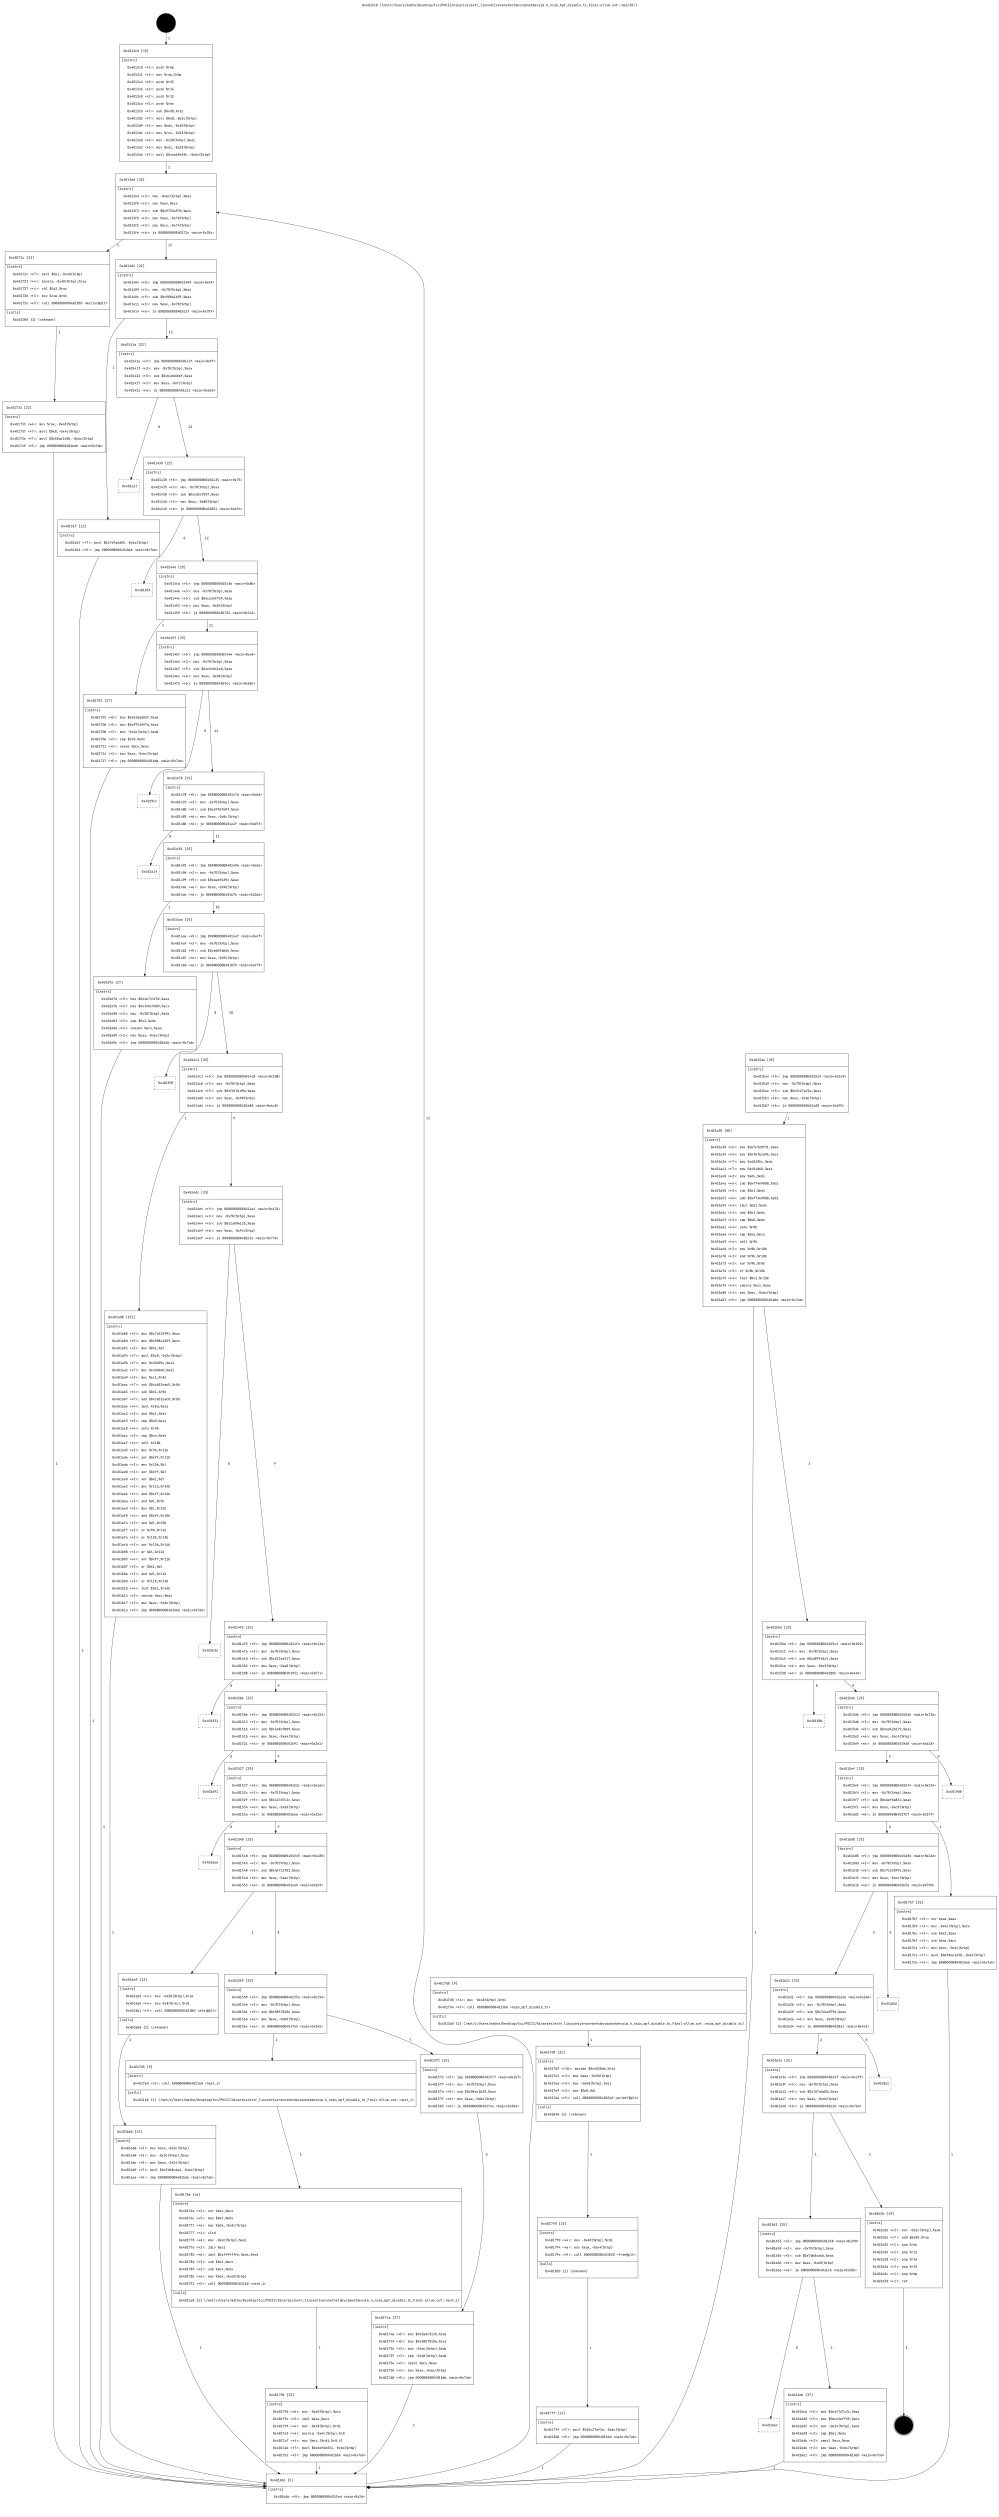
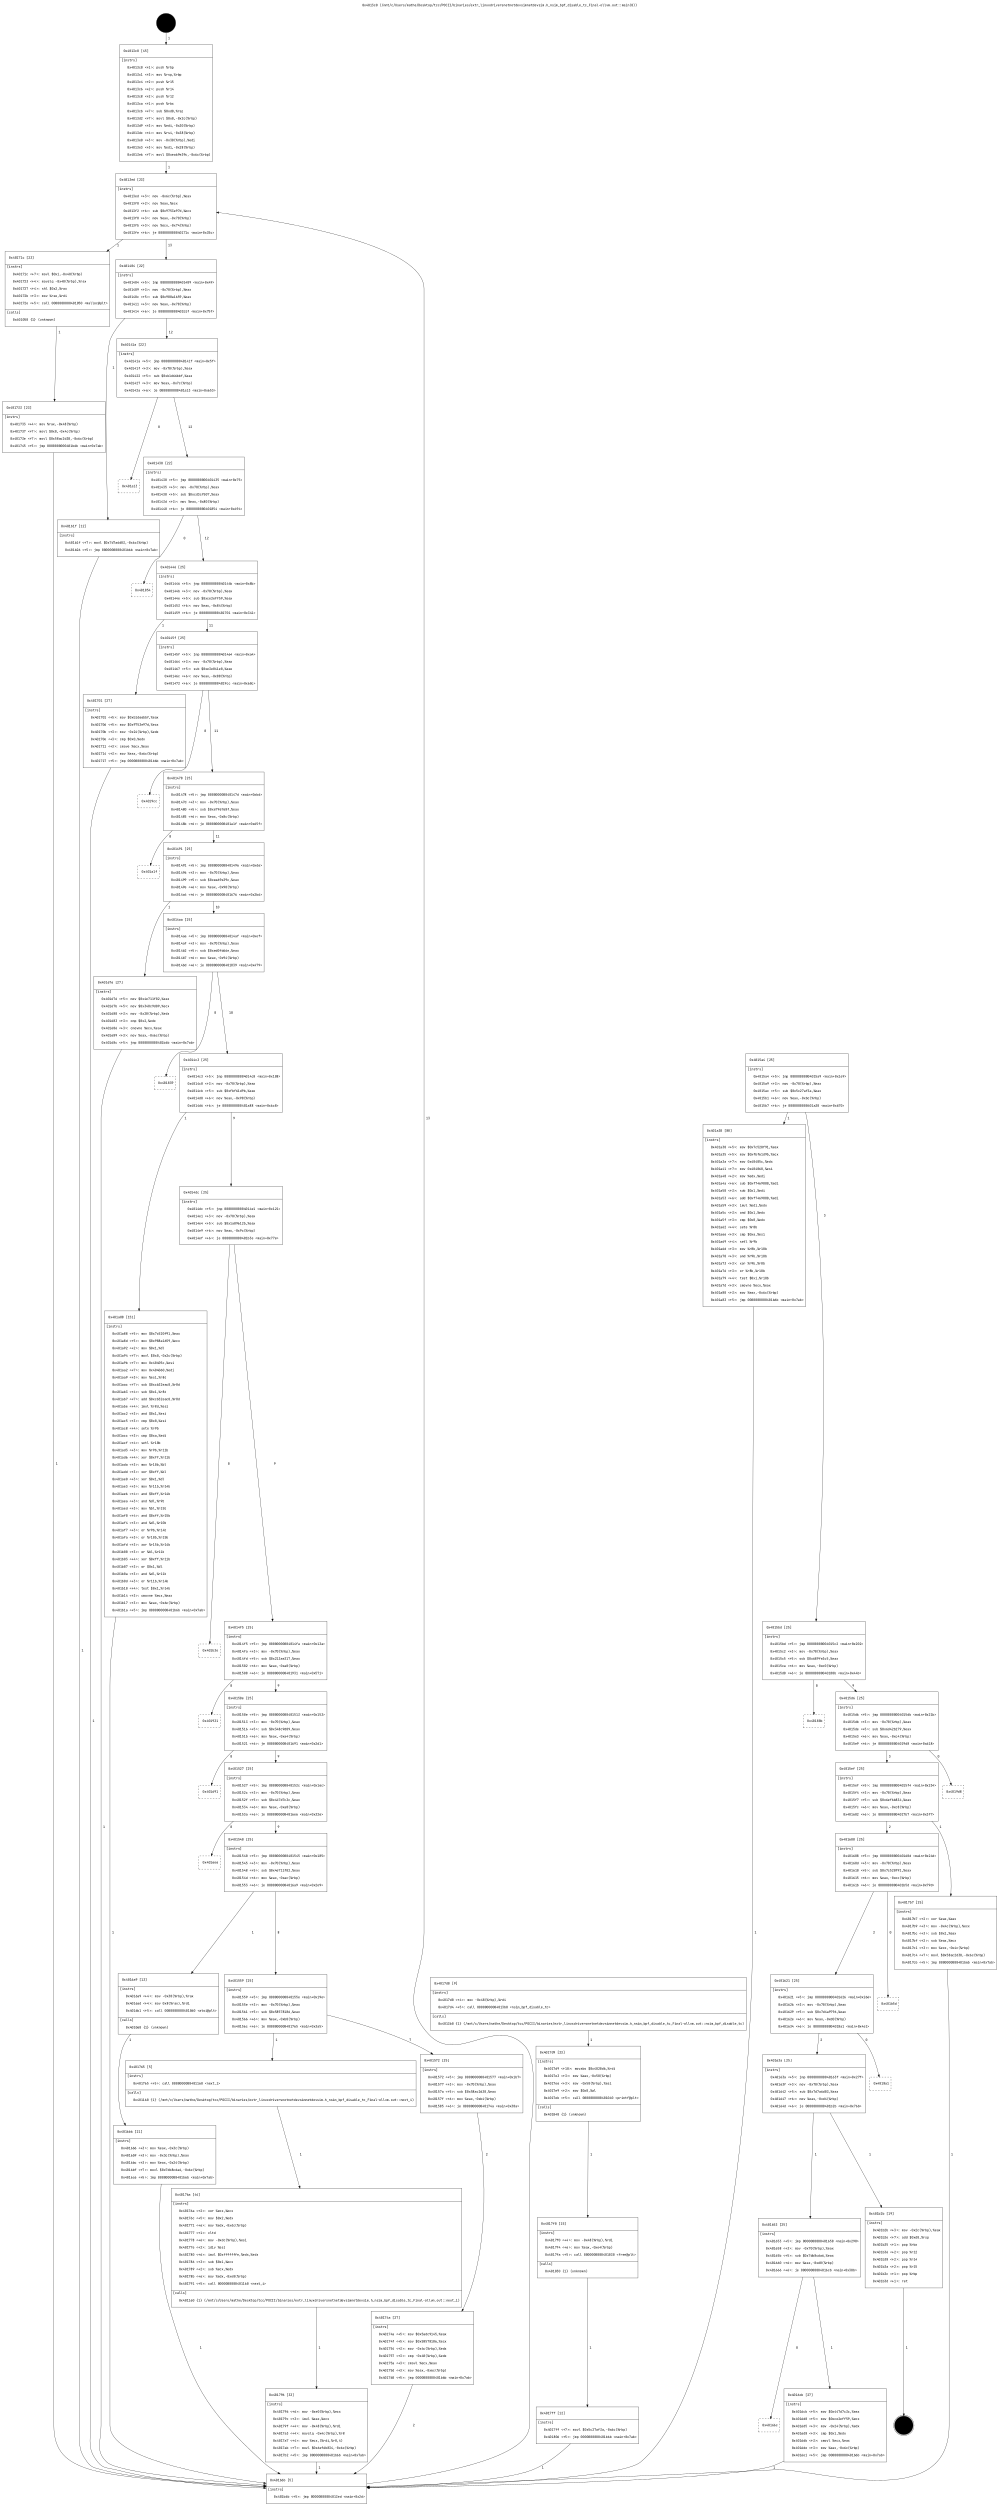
edge "0x401a30 [88]" -> "0x4015bd [25]": now "0x4015a4 [25]" -> "0x4015bd [25]"
